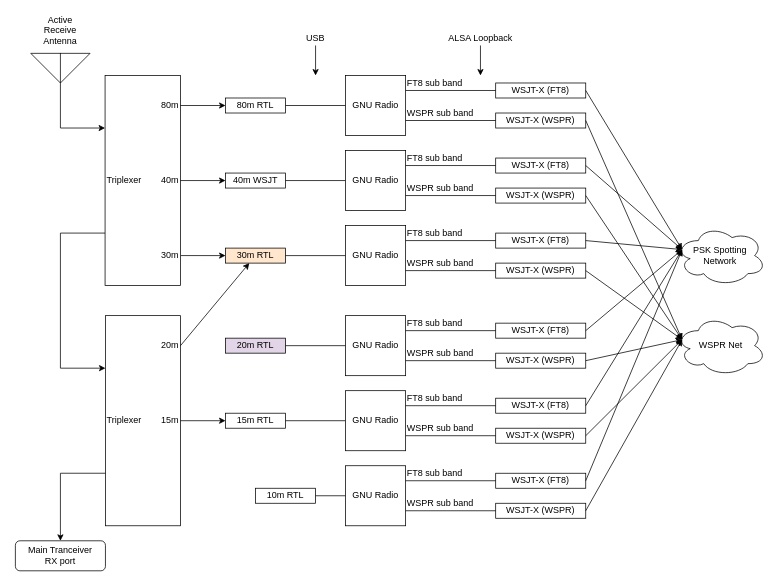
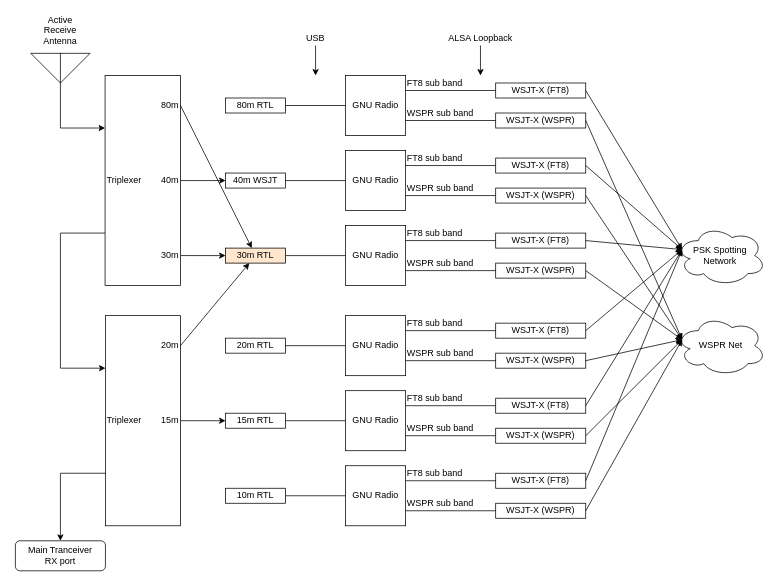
edge "80m" -> "80m RTL": now "80m" -> "30m RTL"
node "20m RTL": fillcolor #e1d5e7 -> #ffffff
node "10m RTL": moved (285, 495) -> (255, 495)
